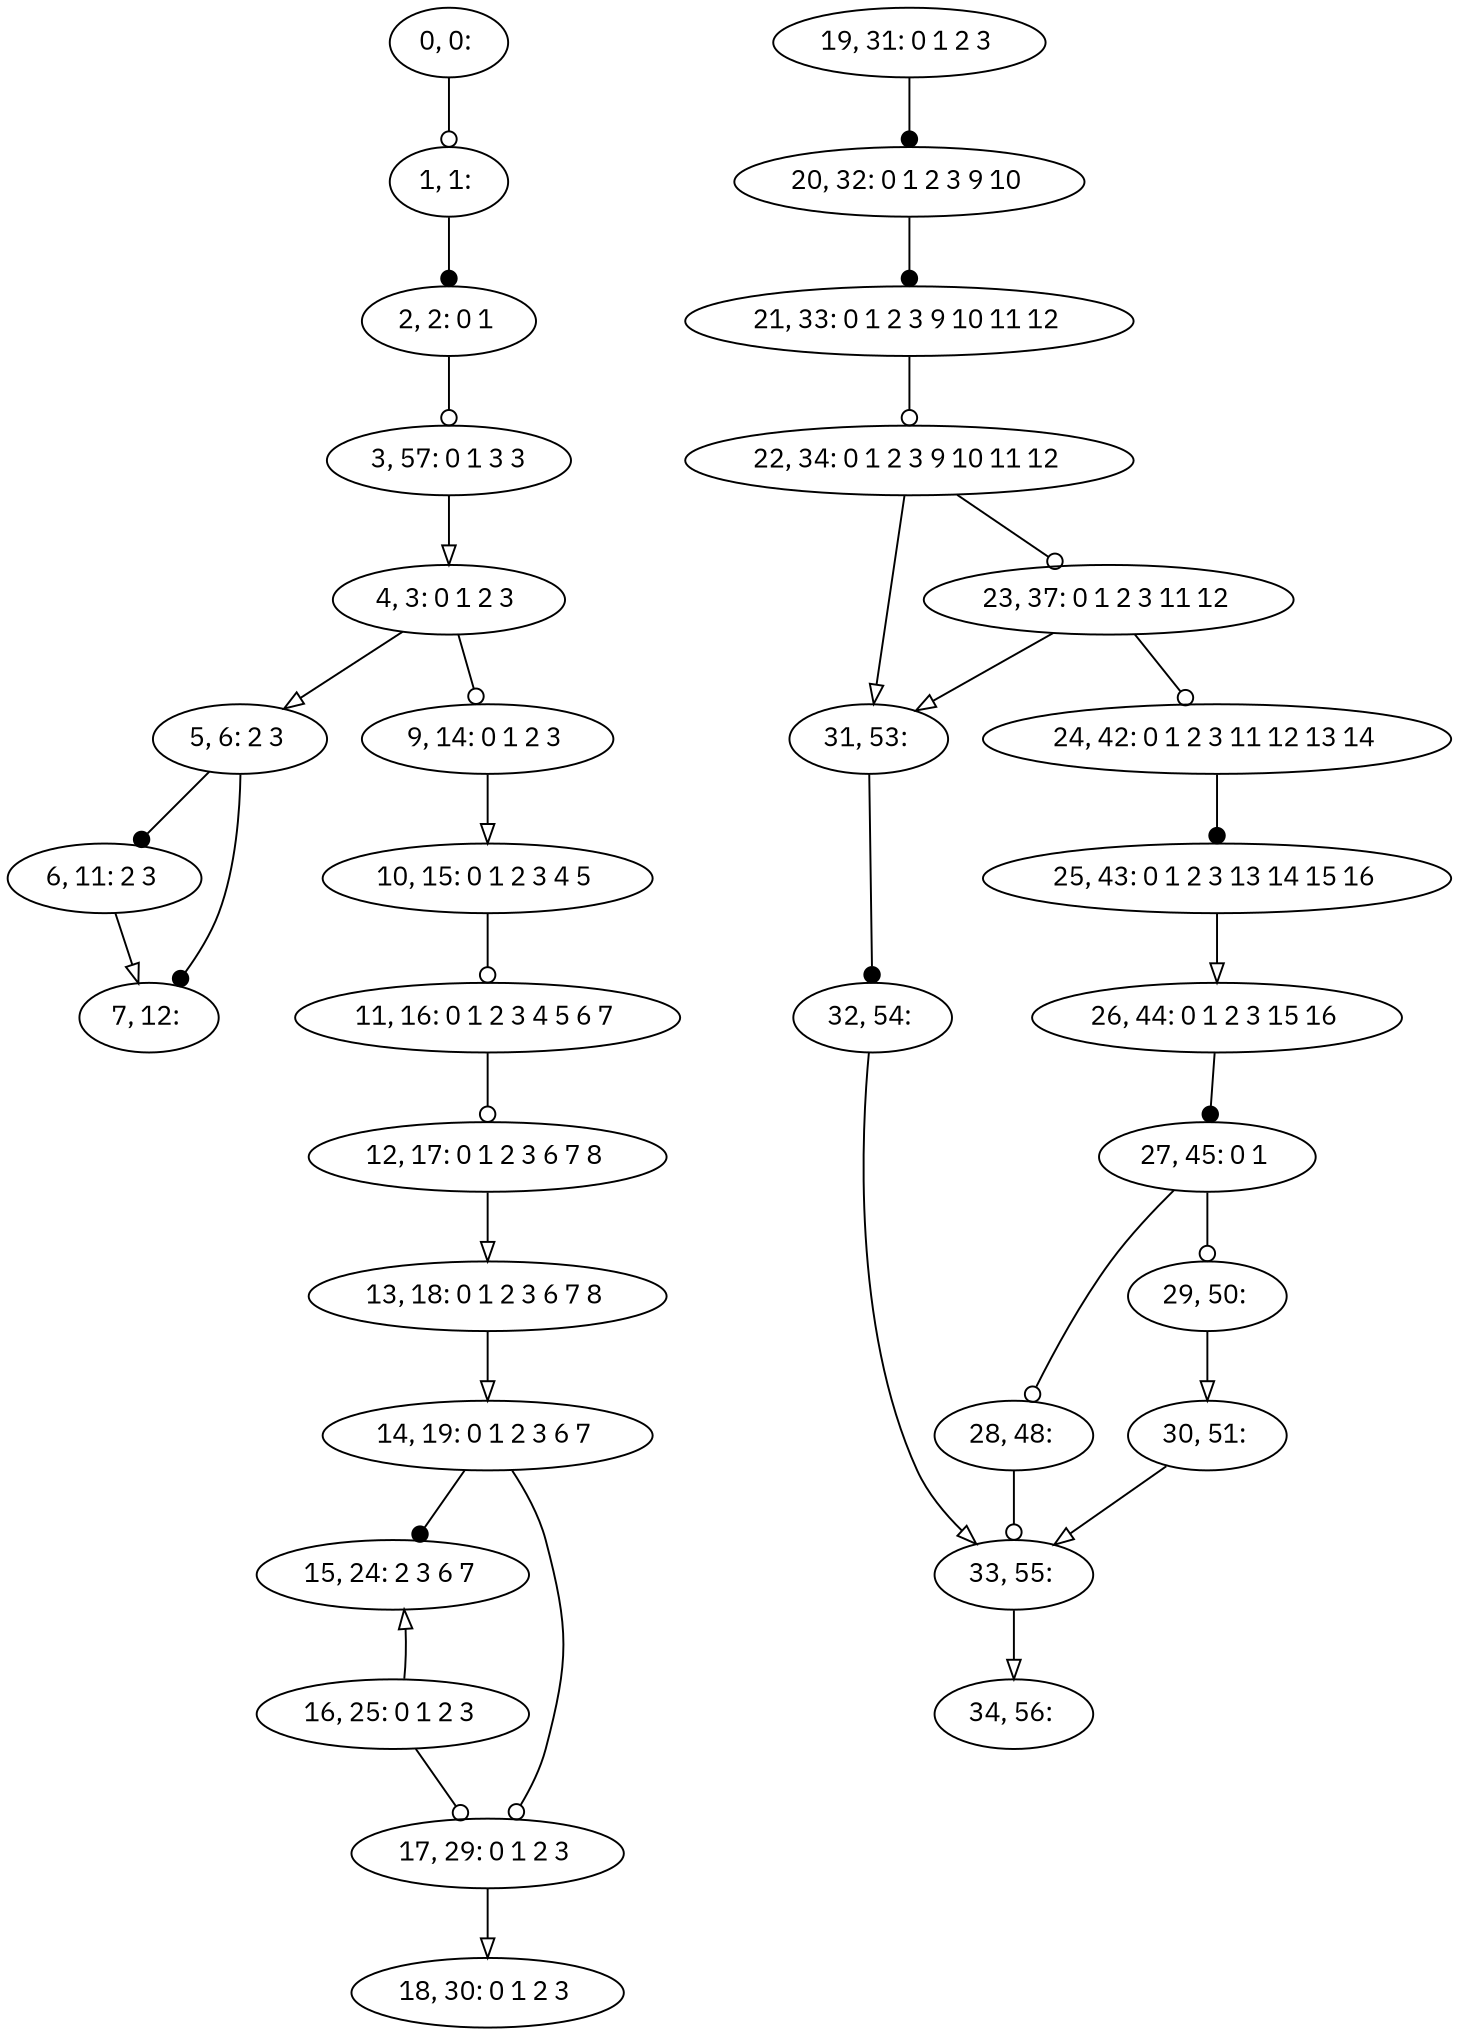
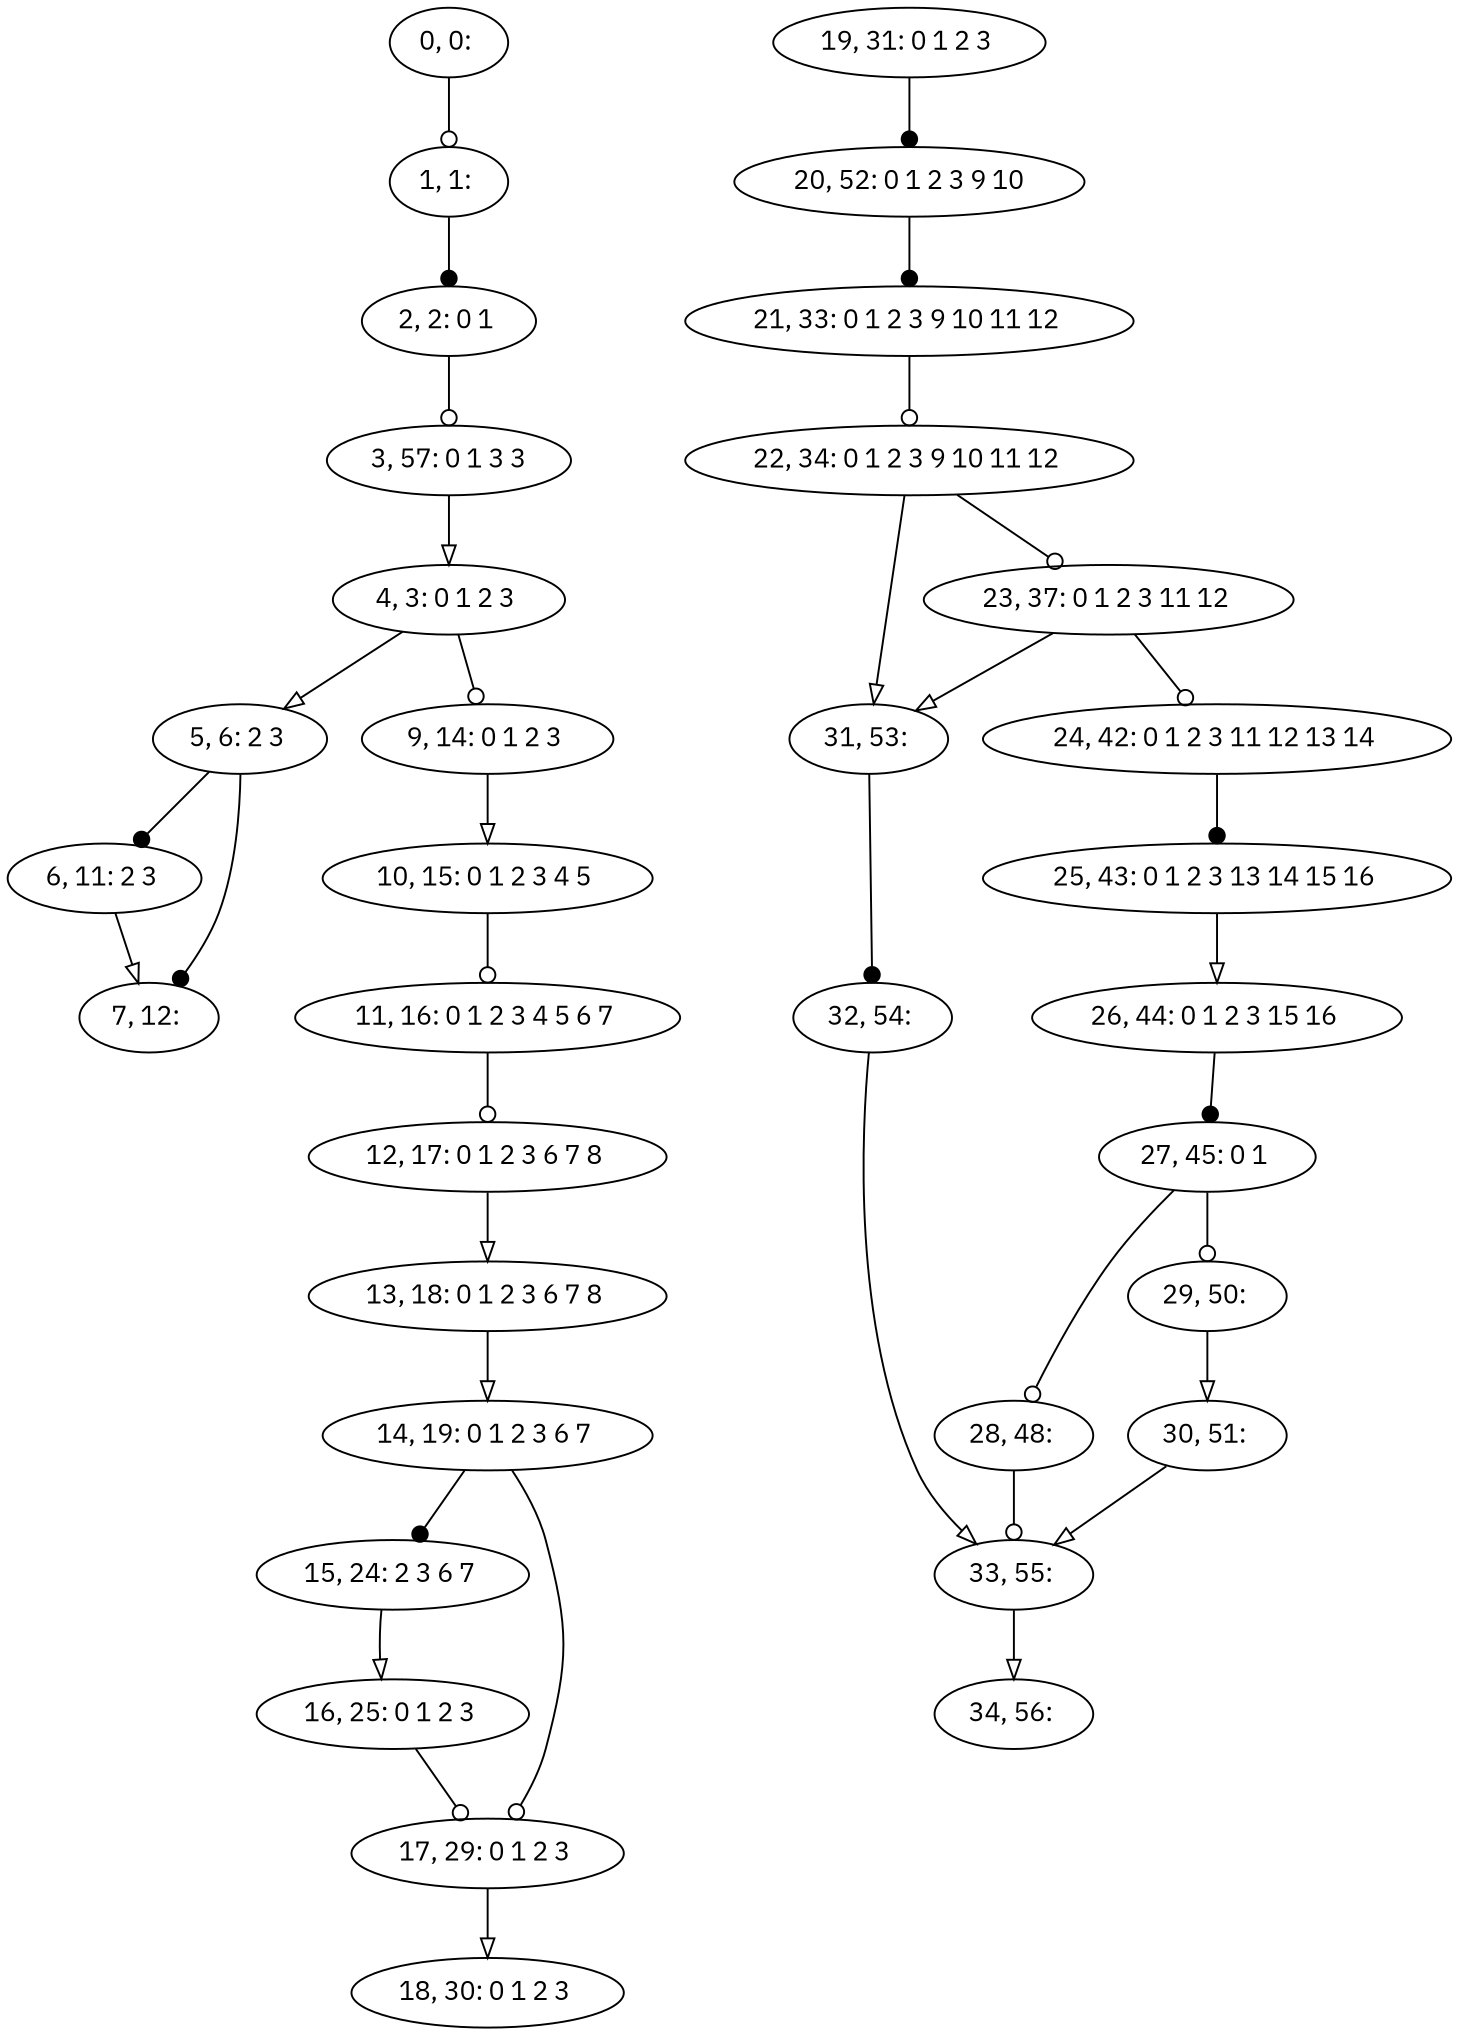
node "20, 32: 0 1 2 3 9 10": label "20, 32: 0 1 2 3 9 10" -> "20, 52: 0 1 2 3 9 10"
edge "16, 25: 0 1 2 3" -> "15, 24: 2 3 6 7": reversed
